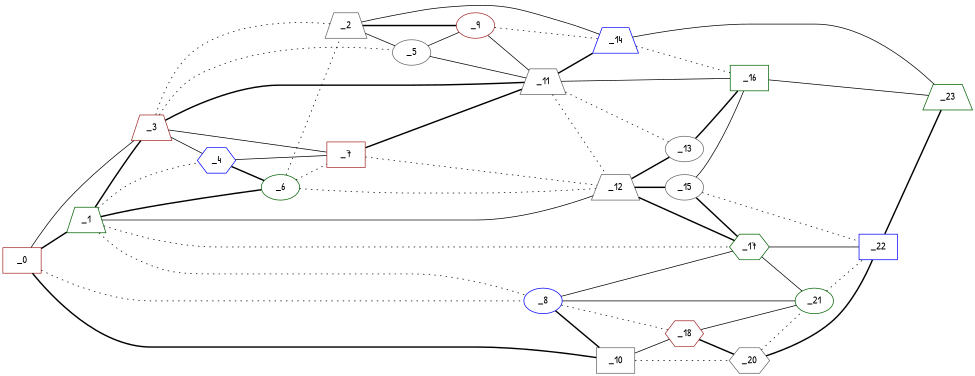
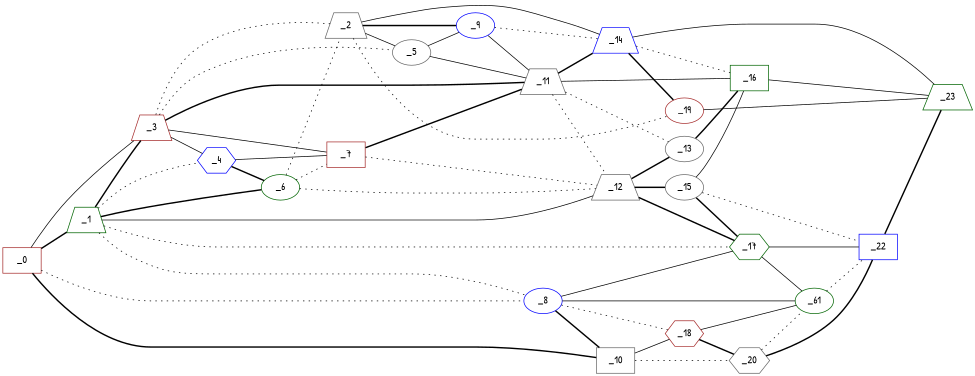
node "_9": color brown -> blue
node "_19": added
node "_21": label "_21" -> "_61"
